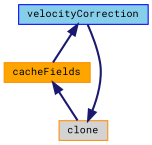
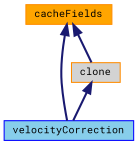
edge "cacheFields" -> "velocityCorrection": reversed
